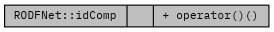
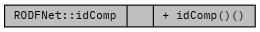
node "RODFNet::idComp": text "+ operator()()" -> "+ idComp()()"
